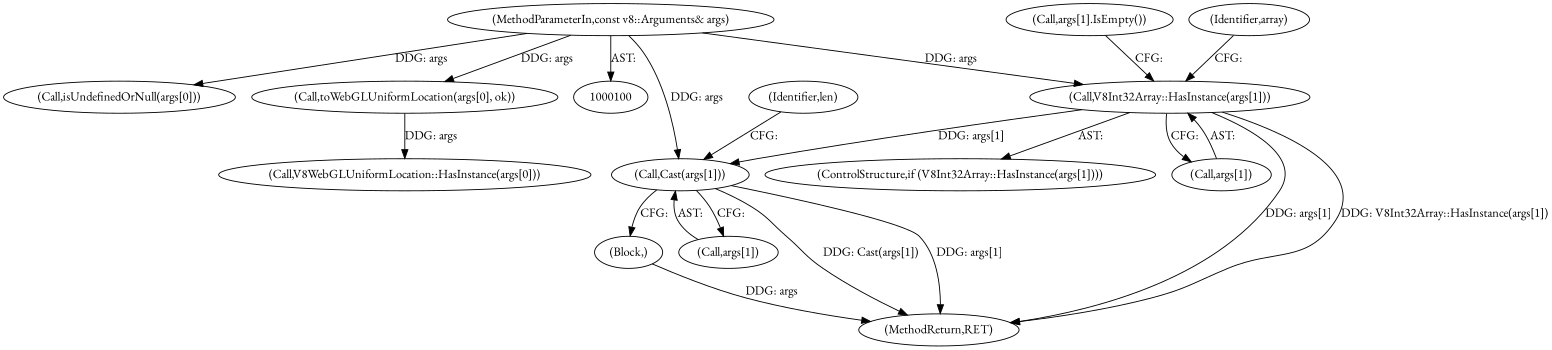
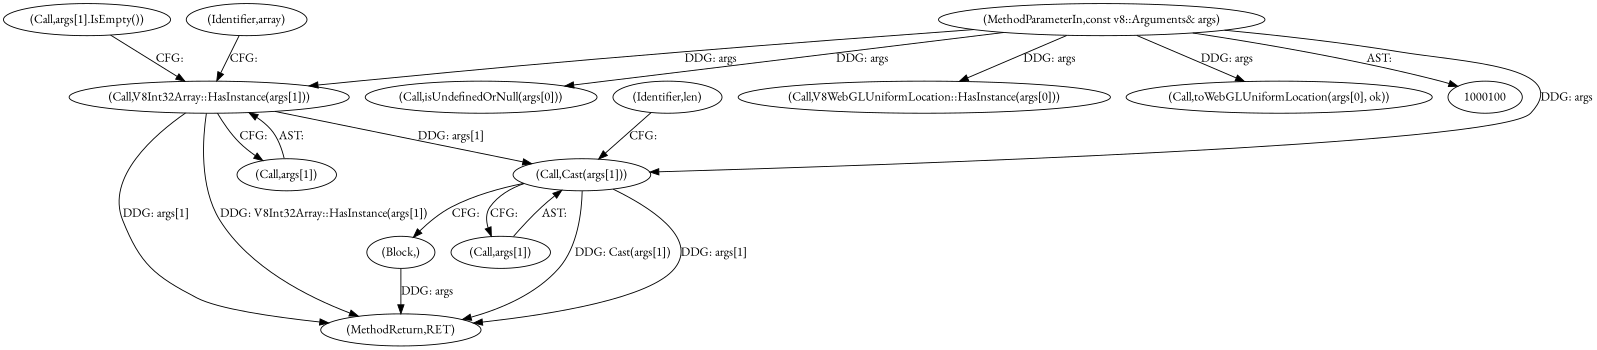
edge "(Call,toWebGLUniformLocation(args[0], ok))" -> "(Call,V8WebGLUniformLocation::HasInstance(args[0]))": now "(MethodParameterIn,const v8::Arguments& args)" -> "(Call,V8WebGLUniformLocation::HasInstance(args[0]))"
node "(ControlStructure,if (V8Int32Array::HasInstance(args[1])))": removed
